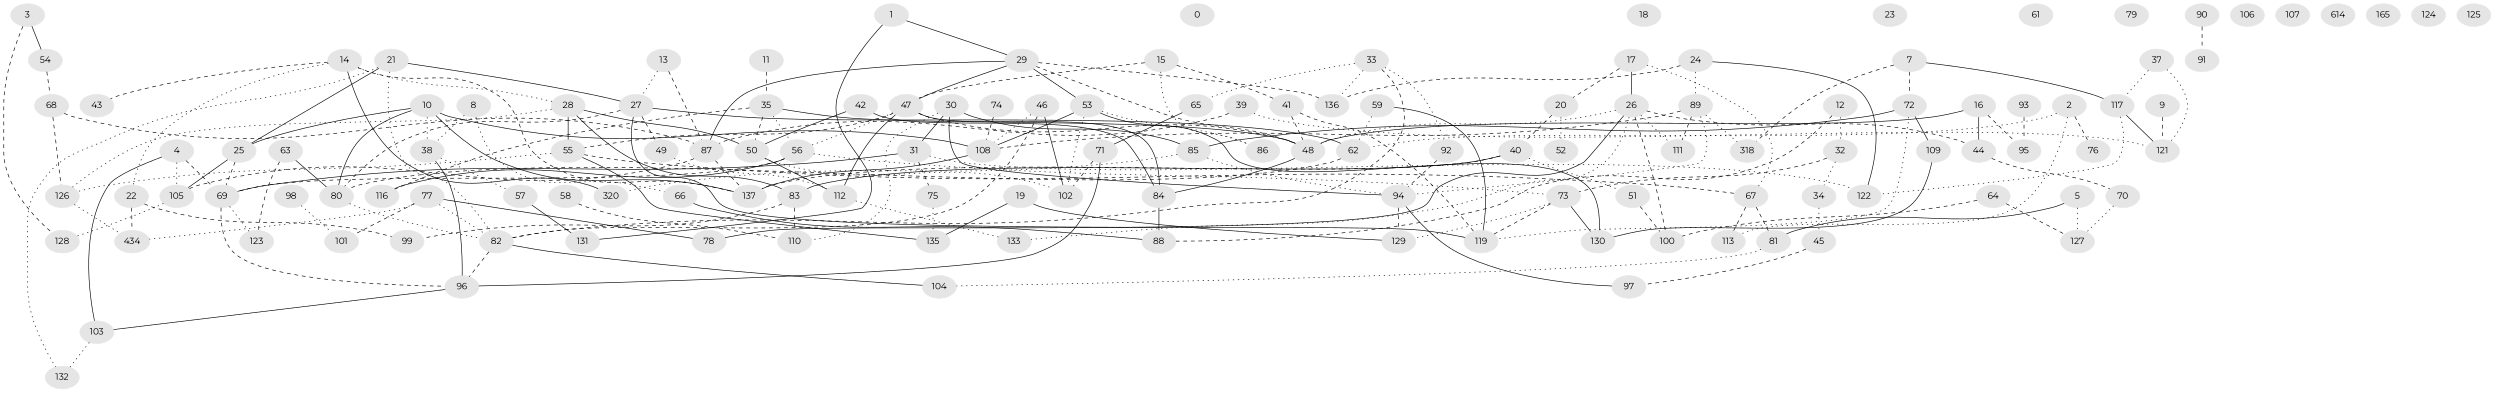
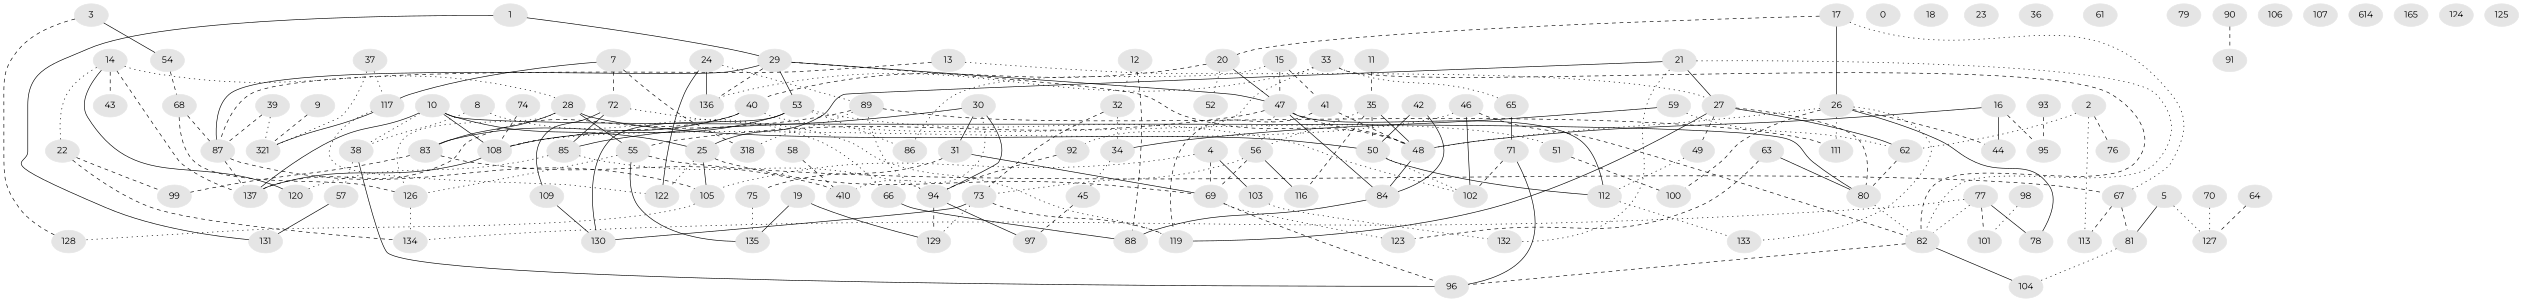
node "36": added
edge "24" -- "136": style dashed -> solid
edge "20" -- "47": added
edge "59" -- "119": now "59" -- "34"
node "121": label "121" -> "321"
edge "31" -- "122": now "25" -- "122"
edge "44" -- "70": removed
node "320": label "320" -> "120"
edge "64" -- "100": removed
node "434": label "434" -> "134"
node "110": label "110" -> "410"
edge "96" -- "103": removed
